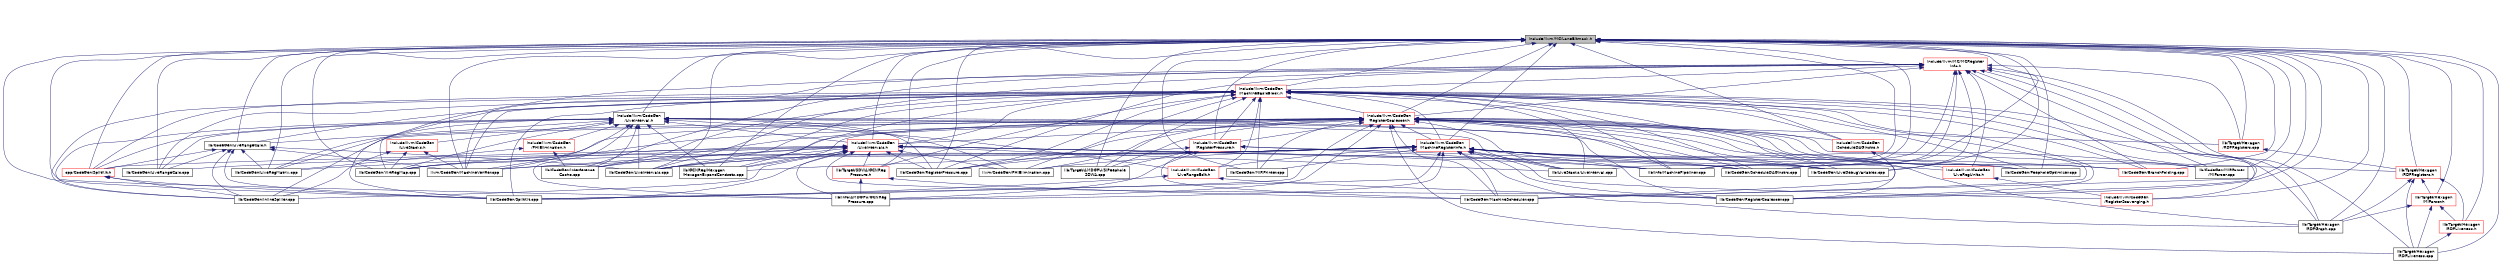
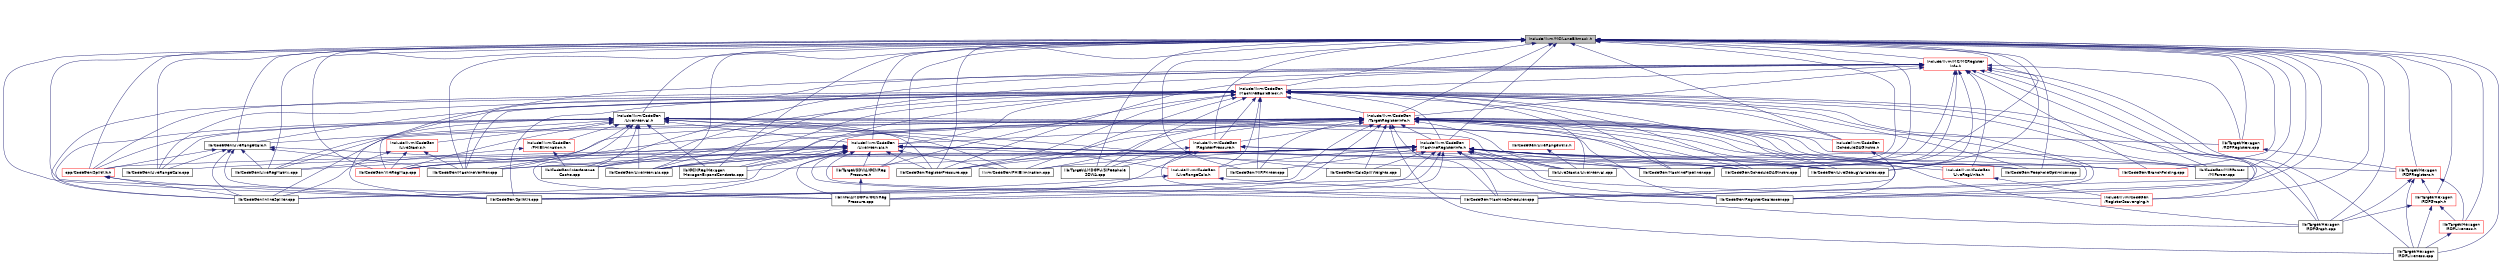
edge "include/llvm/MC/MCRegister Info.h" -> "include/llvm/MC/LaneBitmask.h": added
edge "lib/CodeGen/BranchFolding.cpp" -> "include/llvm/CodeGen /MachineBasicBlock.h": removed
node "include/llvm/CodeGen /RegisterCoalescer.h": label "include/llvm/CodeGen /RegisterCoalescer.h" -> "include/llvm/CodeGen /TargetRegisterInfo.h"
node "lib/CodeGen/LiveRangeUtils.h": added
node "lib/CodeGen/VirtRegMap.cpp": color black -> red
node "llvm/CodeGen/MachineVerifier.cpp": label "llvm/CodeGen/MachineVerifier.cpp" -> "lib/CodeGen/MachineVerifier.cpp"
node "include/llvm/CodeGen /LiveRangeEdit.h": label "include/llvm/CodeGen /LiveRangeEdit.h" -> "include/llvm/CodeGen /LiveRangeCalc.h"
node "lib/CodeGen/CalcSpillWeights.cpp": added
node "lib/Info/MachinePipeliner.cpp": label "lib/Info/MachinePipeliner.cpp" -> "lib/CodeGen/MachinePipeliner.cpp"
edge "lib/CodeGen/InlineSpiller.cpp" -> "include/llvm/CodeGen /MachineRegisterInfo.h": added
edge "lib/CodeGen/MachineScheduler.cpp" -> "lib/Target/SDWA/GCNReg Pressure.h": now "lib/CodeGen/MachineScheduler.cpp" -> "include/llvm/CodeGen /LiveIntervals.h"
node "lib/Target/Hexagon /MIParser.h": label "lib/Target/Hexagon /MIParser.h" -> "lib/Target/Hexagon /RDFGraph.h"
